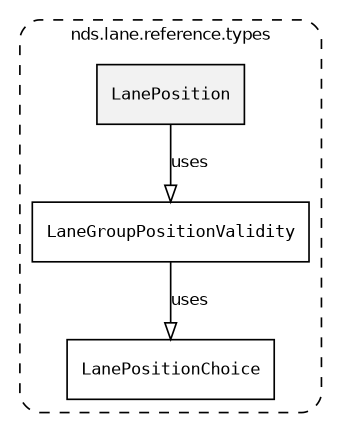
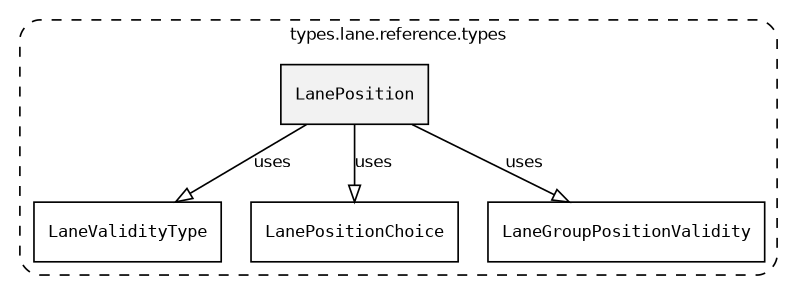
cluster "nds.lane.reference.types": label "nds.lane.reference.types" -> "types.lane.reference.types"
node "LaneValidityType": added
edge "LaneGroupPositionValidity" -> "LanePositionChoice": now "LanePosition" -> "LanePositionChoice"
